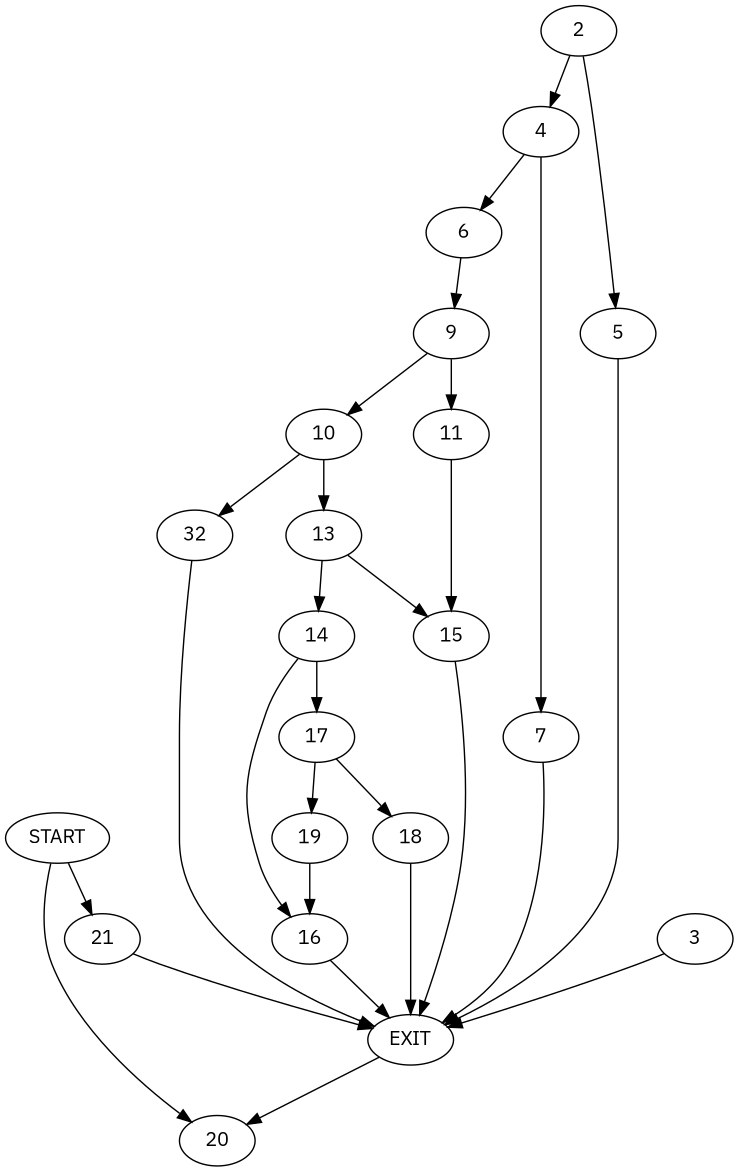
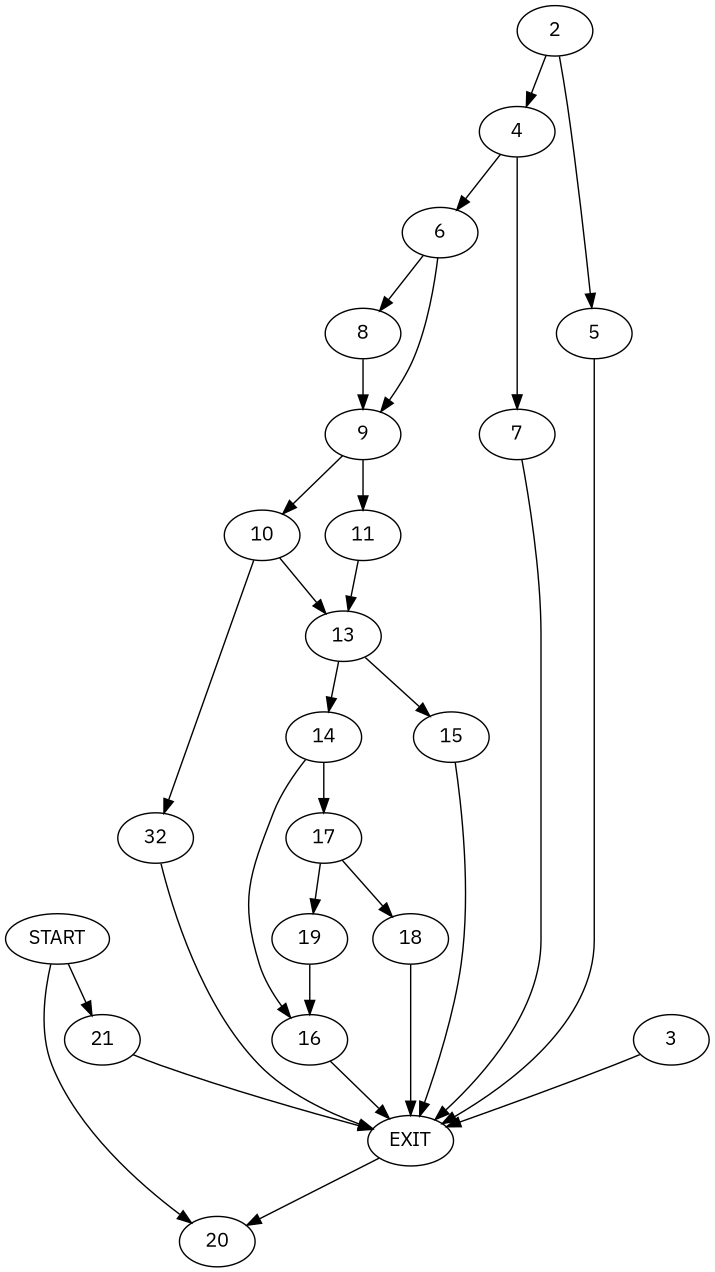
node "8": added
edge "11" -> "15": now "11" -> "13"
